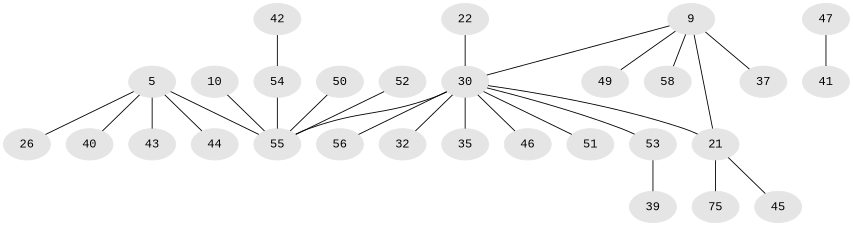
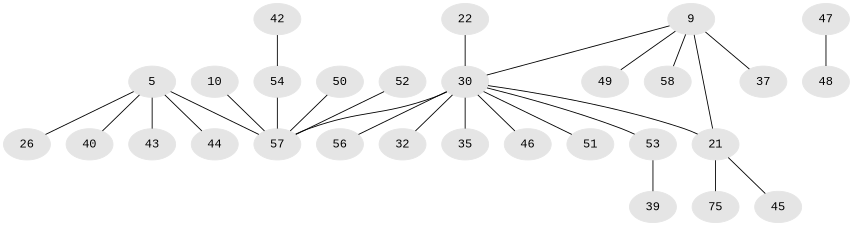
node "41": label "41" -> "48"
node "55": label "55" -> "57"
